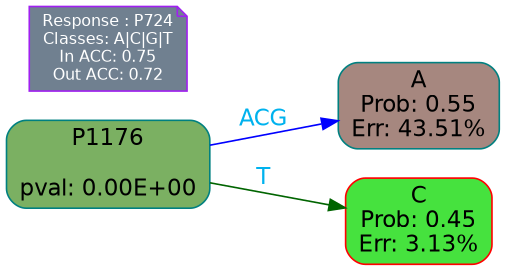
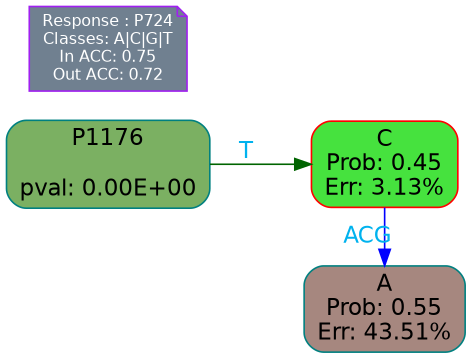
edge "P1176 pval: 0.00E+00" -> "A Prob: 0.55 Err: 43.51%": now "C Prob: 0.45 Err: 3.13%" -> "A Prob: 0.55 Err: 43.51%"
